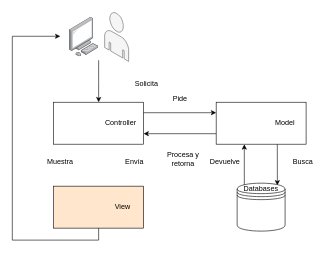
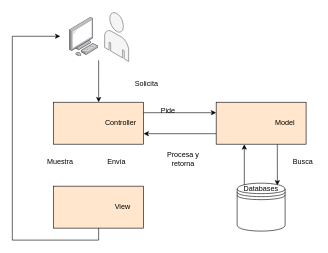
node "Pide": moved (180, 99) -> (168, 111)
node "Controller": fillcolor #ffffff -> #ffe6cc
node "Model": fillcolor #ffffff -> #ffe6cc
node "Envía": moved (135, 162) -> (117, 162)
node "Devuelve": removed
